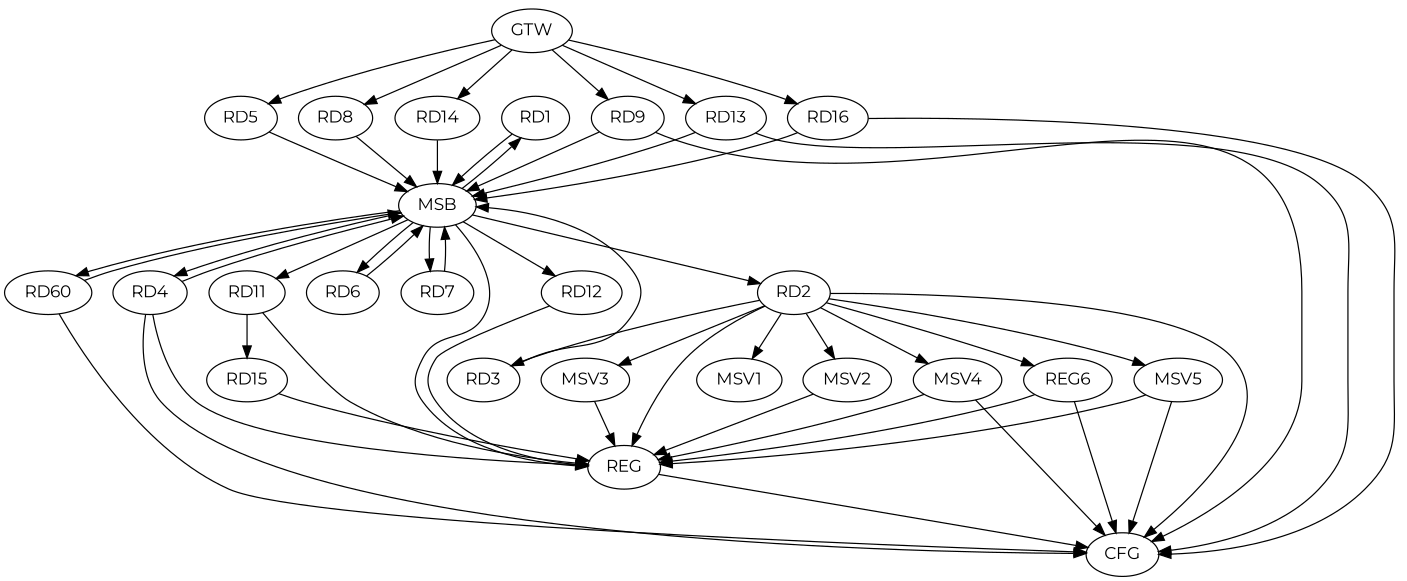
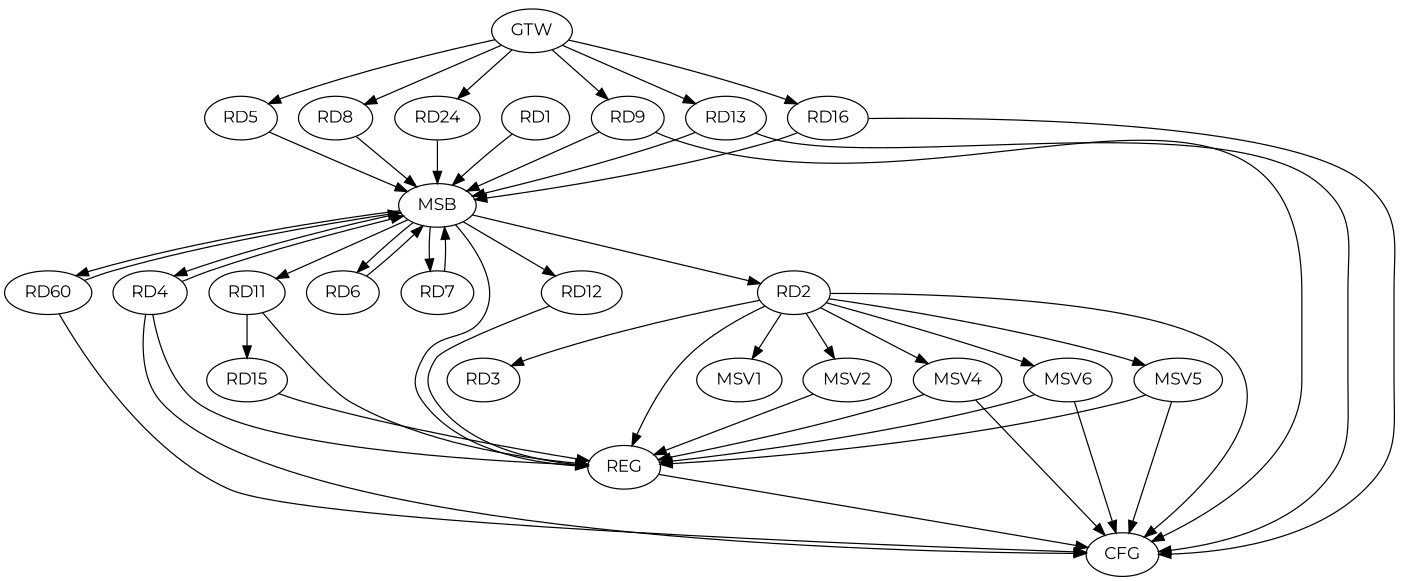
node "RD14": label "RD14" -> "RD24"
edge "MSB" -> "RD1": removed
edge "RD3" -> "MSB": removed
node "MSV3": removed
node "REG6": label "REG6" -> "MSV6"
